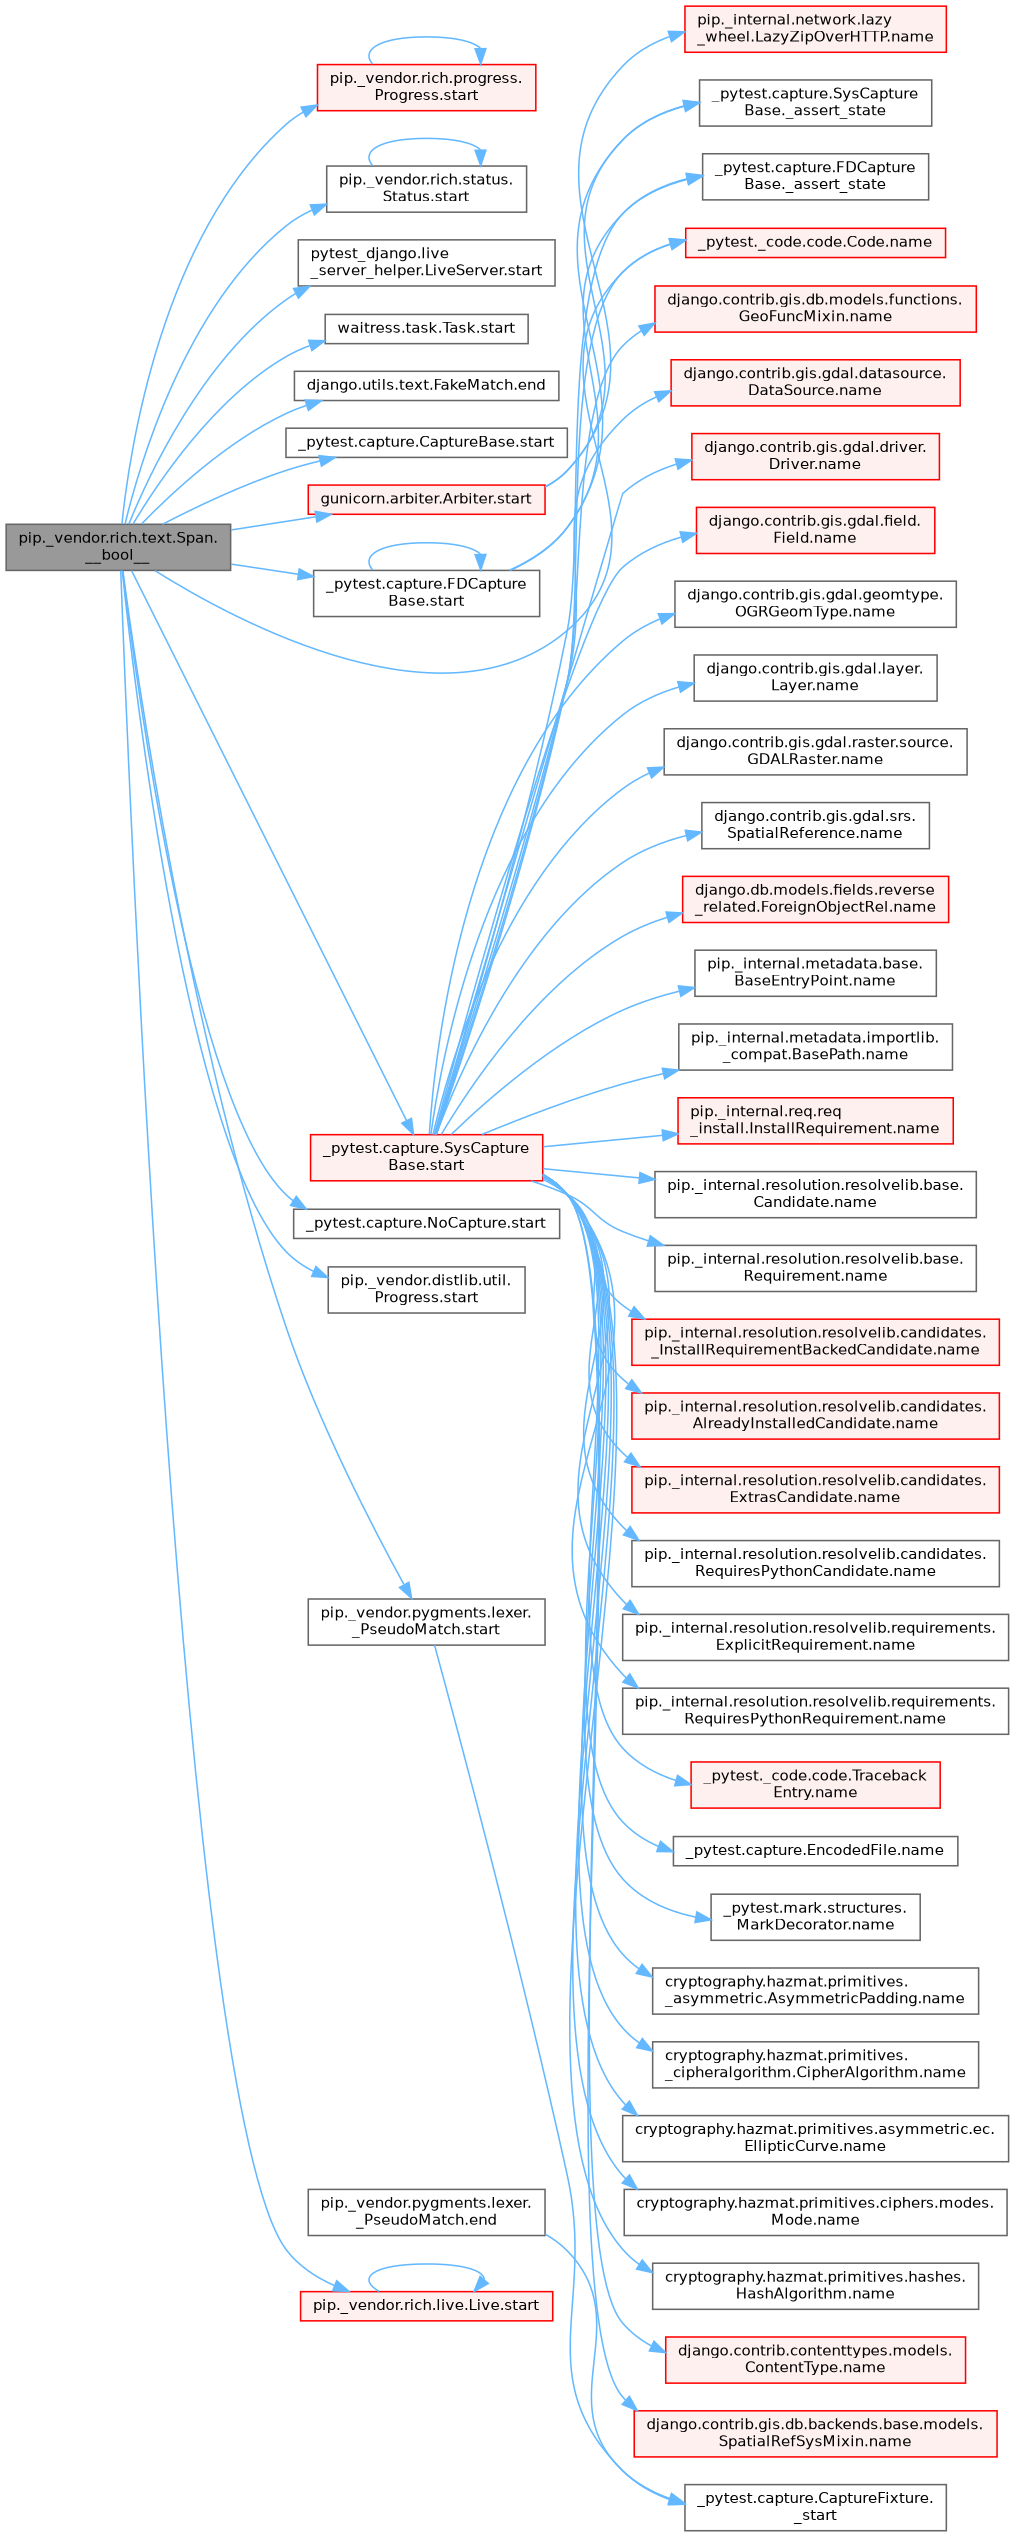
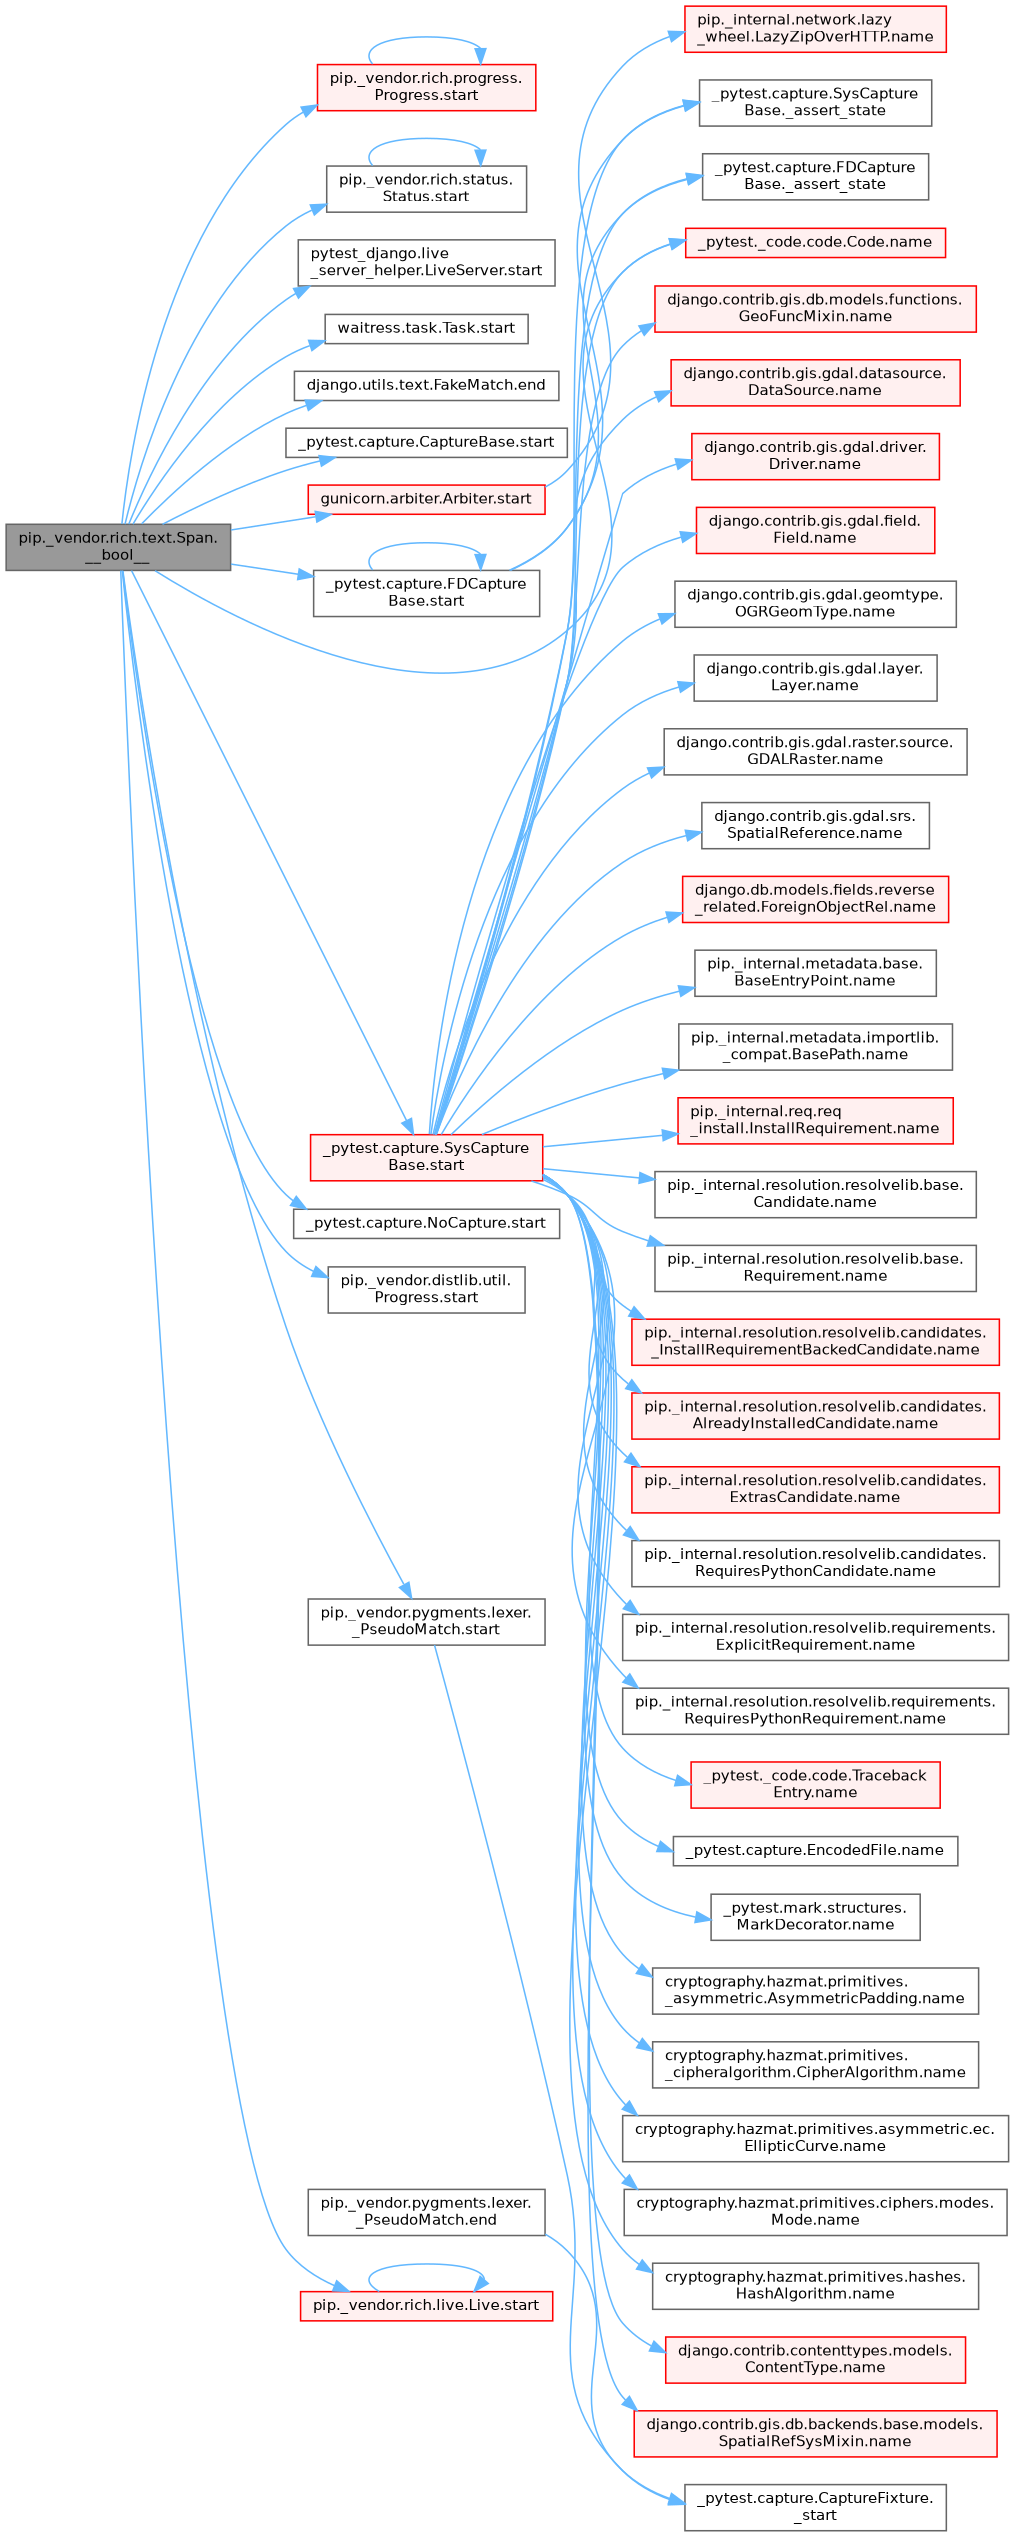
edge "gunicorn.arbiter.Arbiter.start" -> "_pytest.capture.SysCapture Base._assert_state": now "_pytest.capture.SysCapture Base.start" -> "_pytest.capture.SysCapture Base._assert_state"
